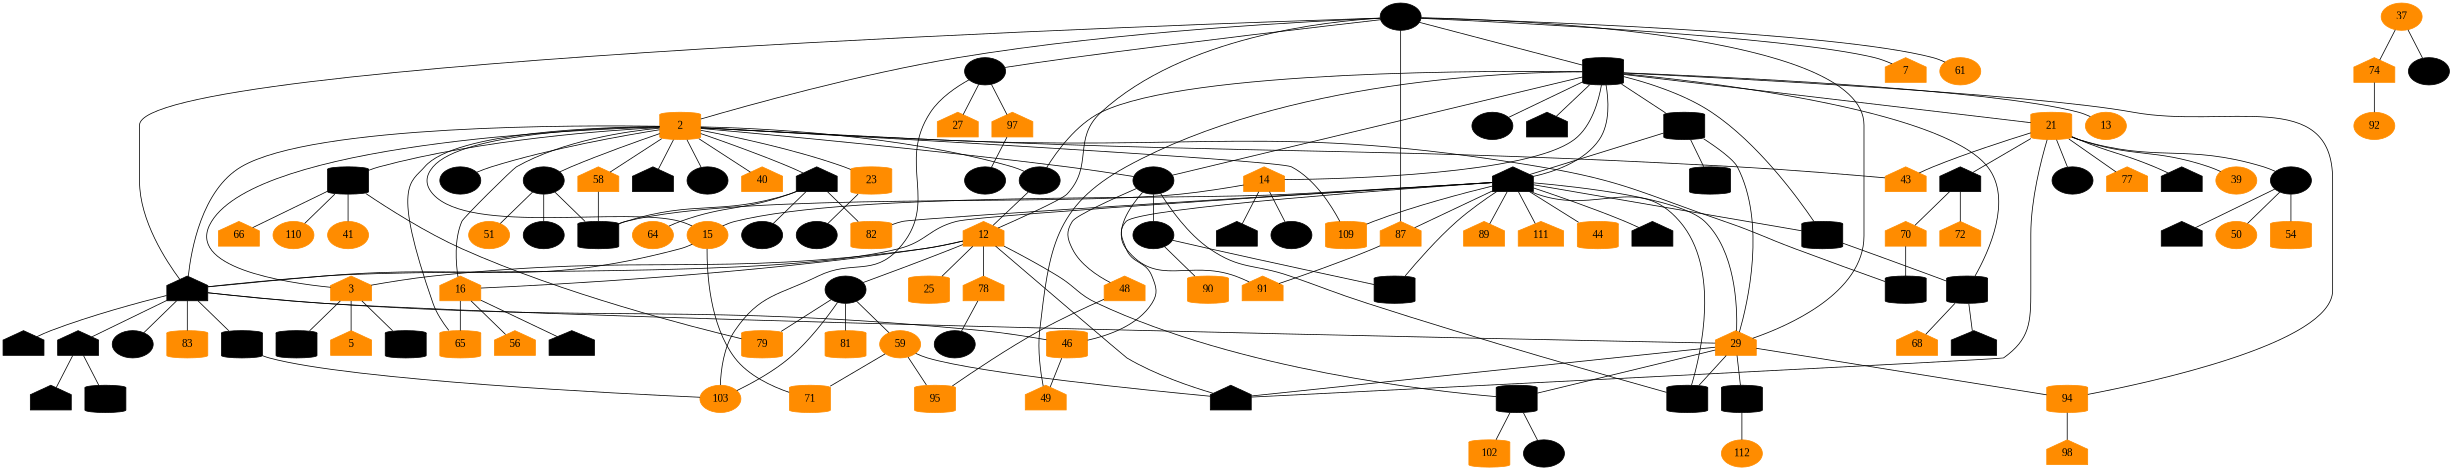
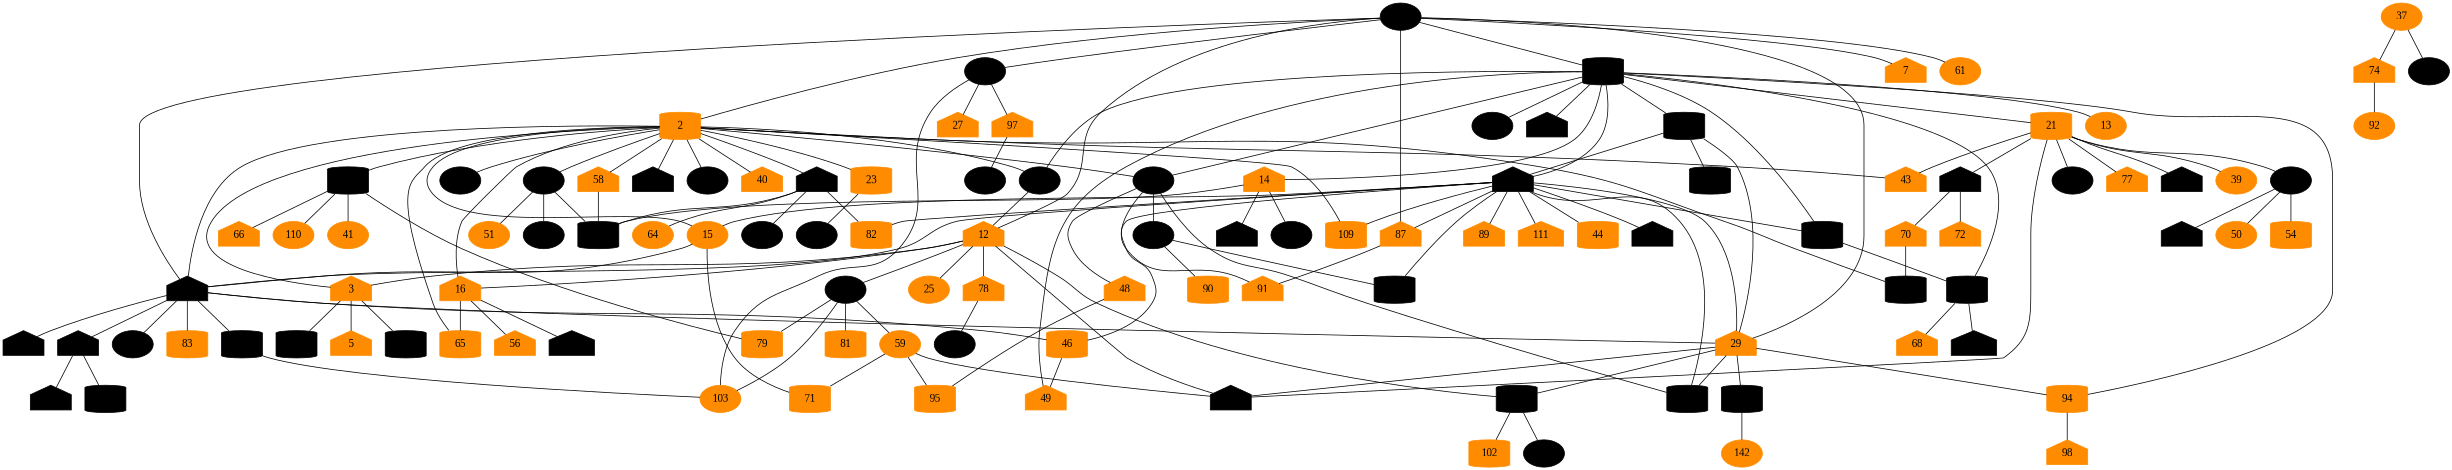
node "25": shape cylinder -> ellipse
node "112": label "112" -> "142"
